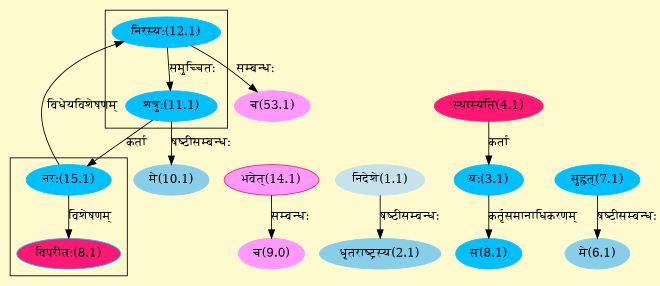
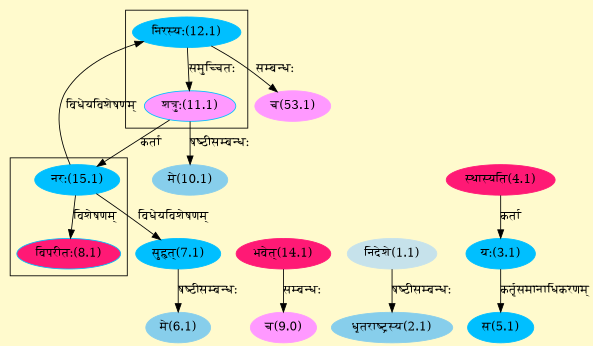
node "शत्रुः(11.1)": fillcolor #00bfff -> #ff99ff
node "भवेत्(14.1)": fillcolor #ff99ff -> #ff1975
edge "नरः(15.1)" -> "सुहृत्(7.1)": added, label "विधेयविशेषणम्"
node "स(8.1)": label "स(8.1)" -> "स(5.1)"
